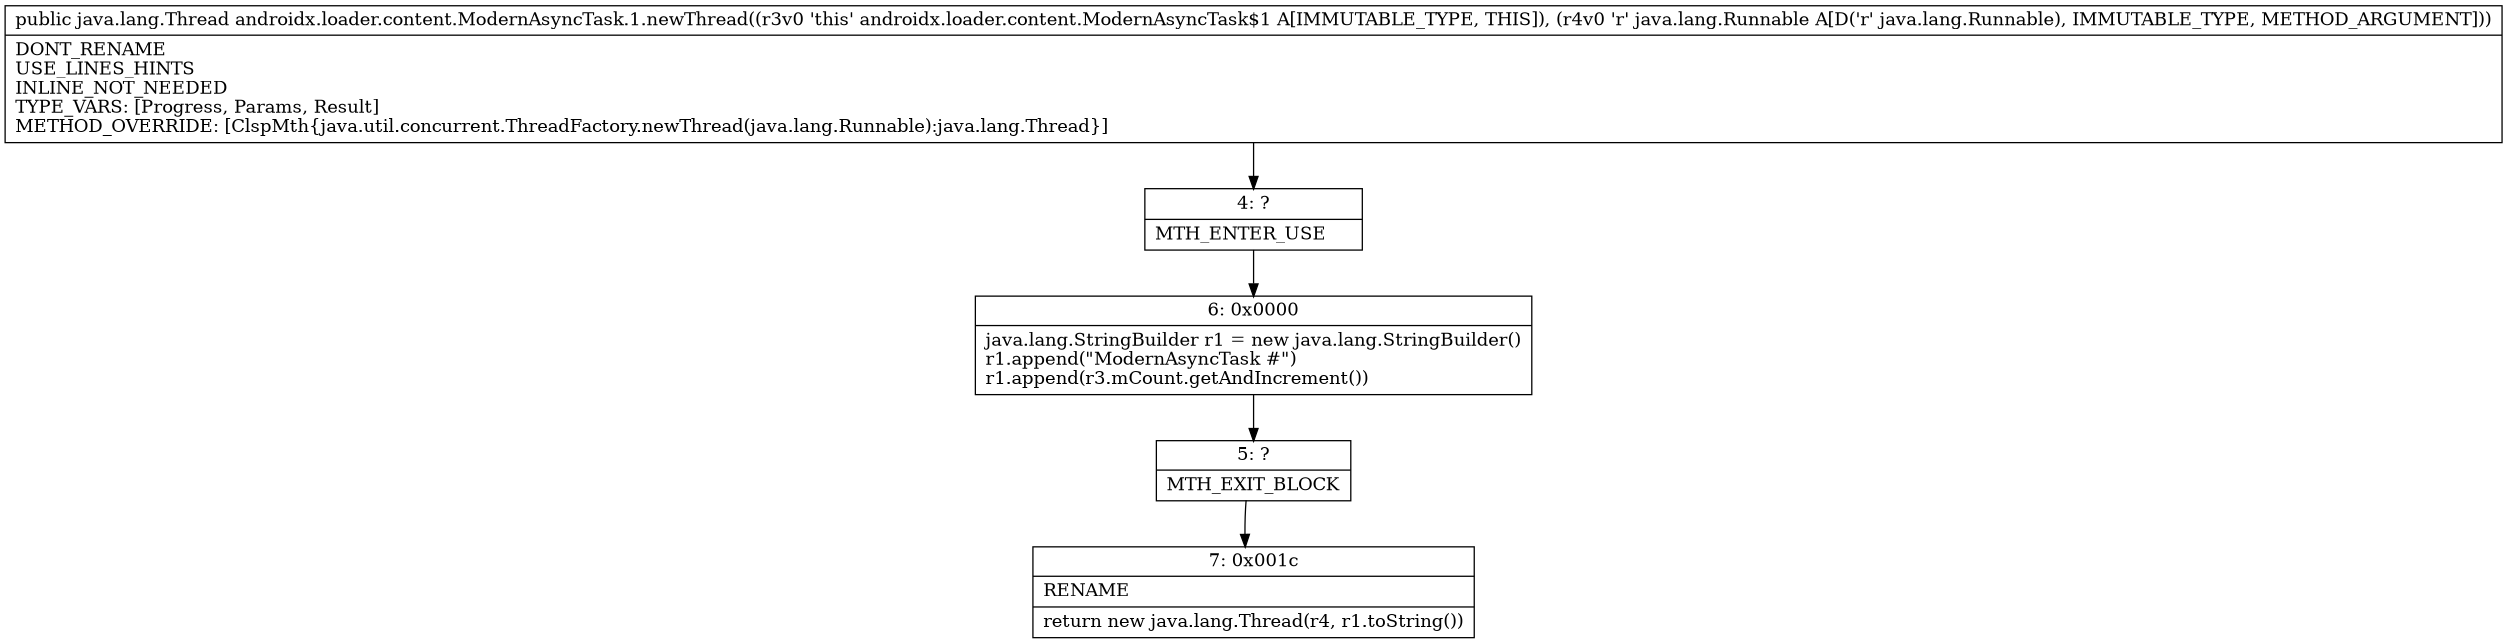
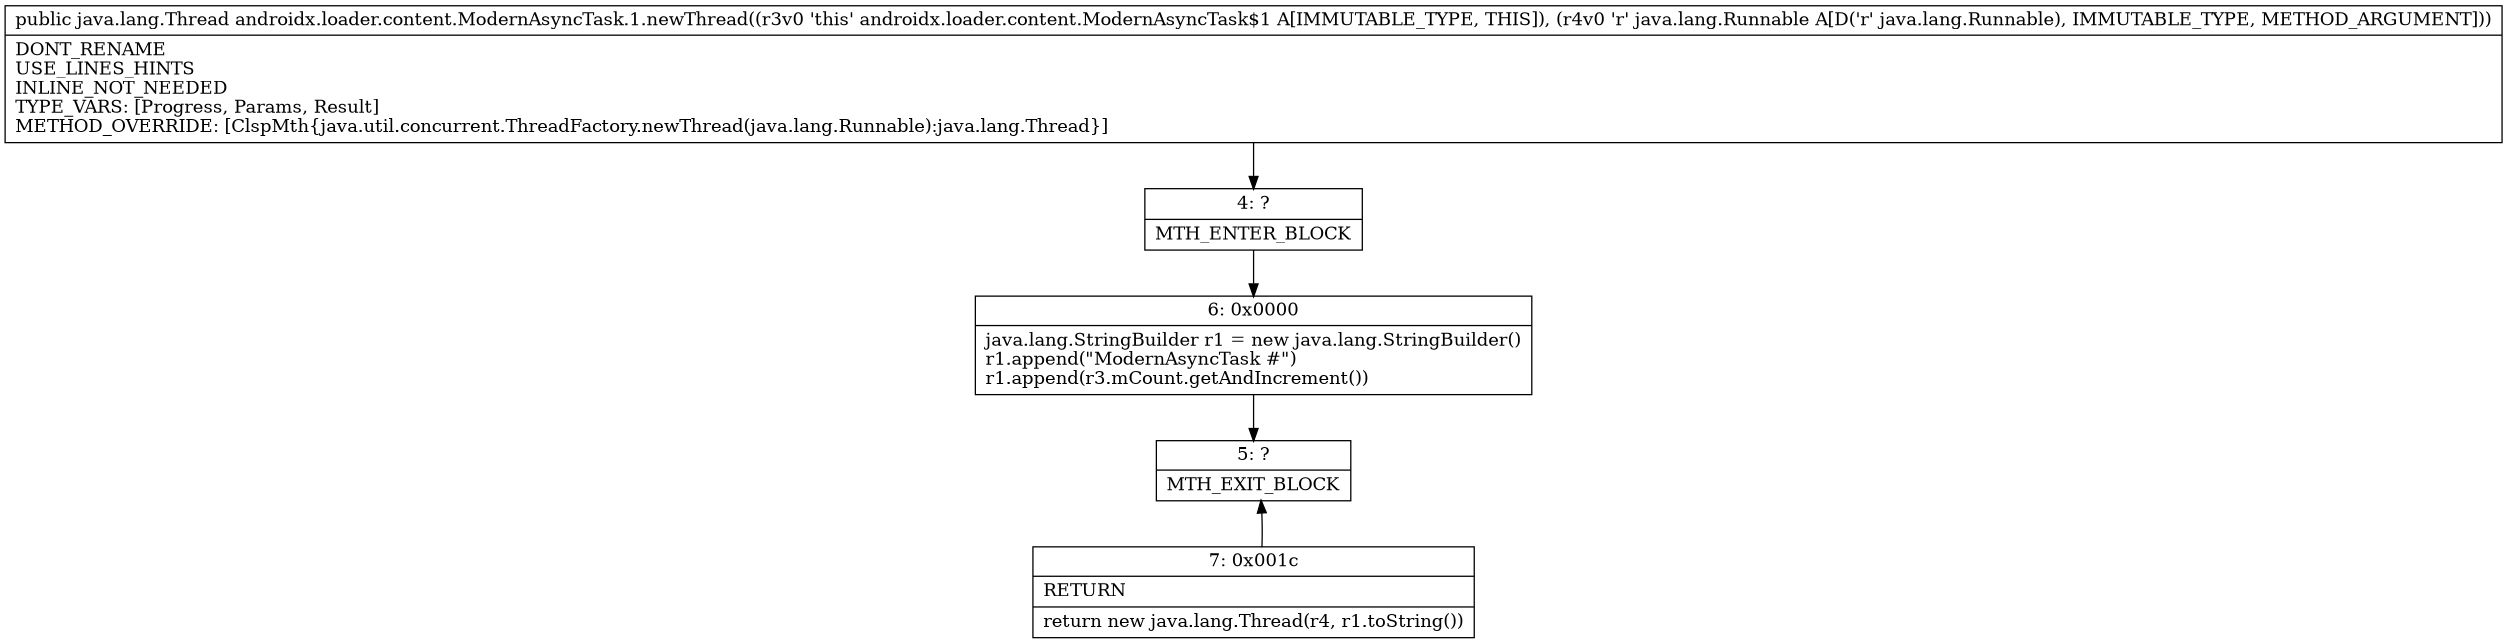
node "4: ?": text "MTH_ENTER_USE" -> "MTH_ENTER_BLOCK"
edge "5: ?" -> "7: 0x001c": reversed
node "7: 0x001c": text "RENAME" -> "RETURN"
